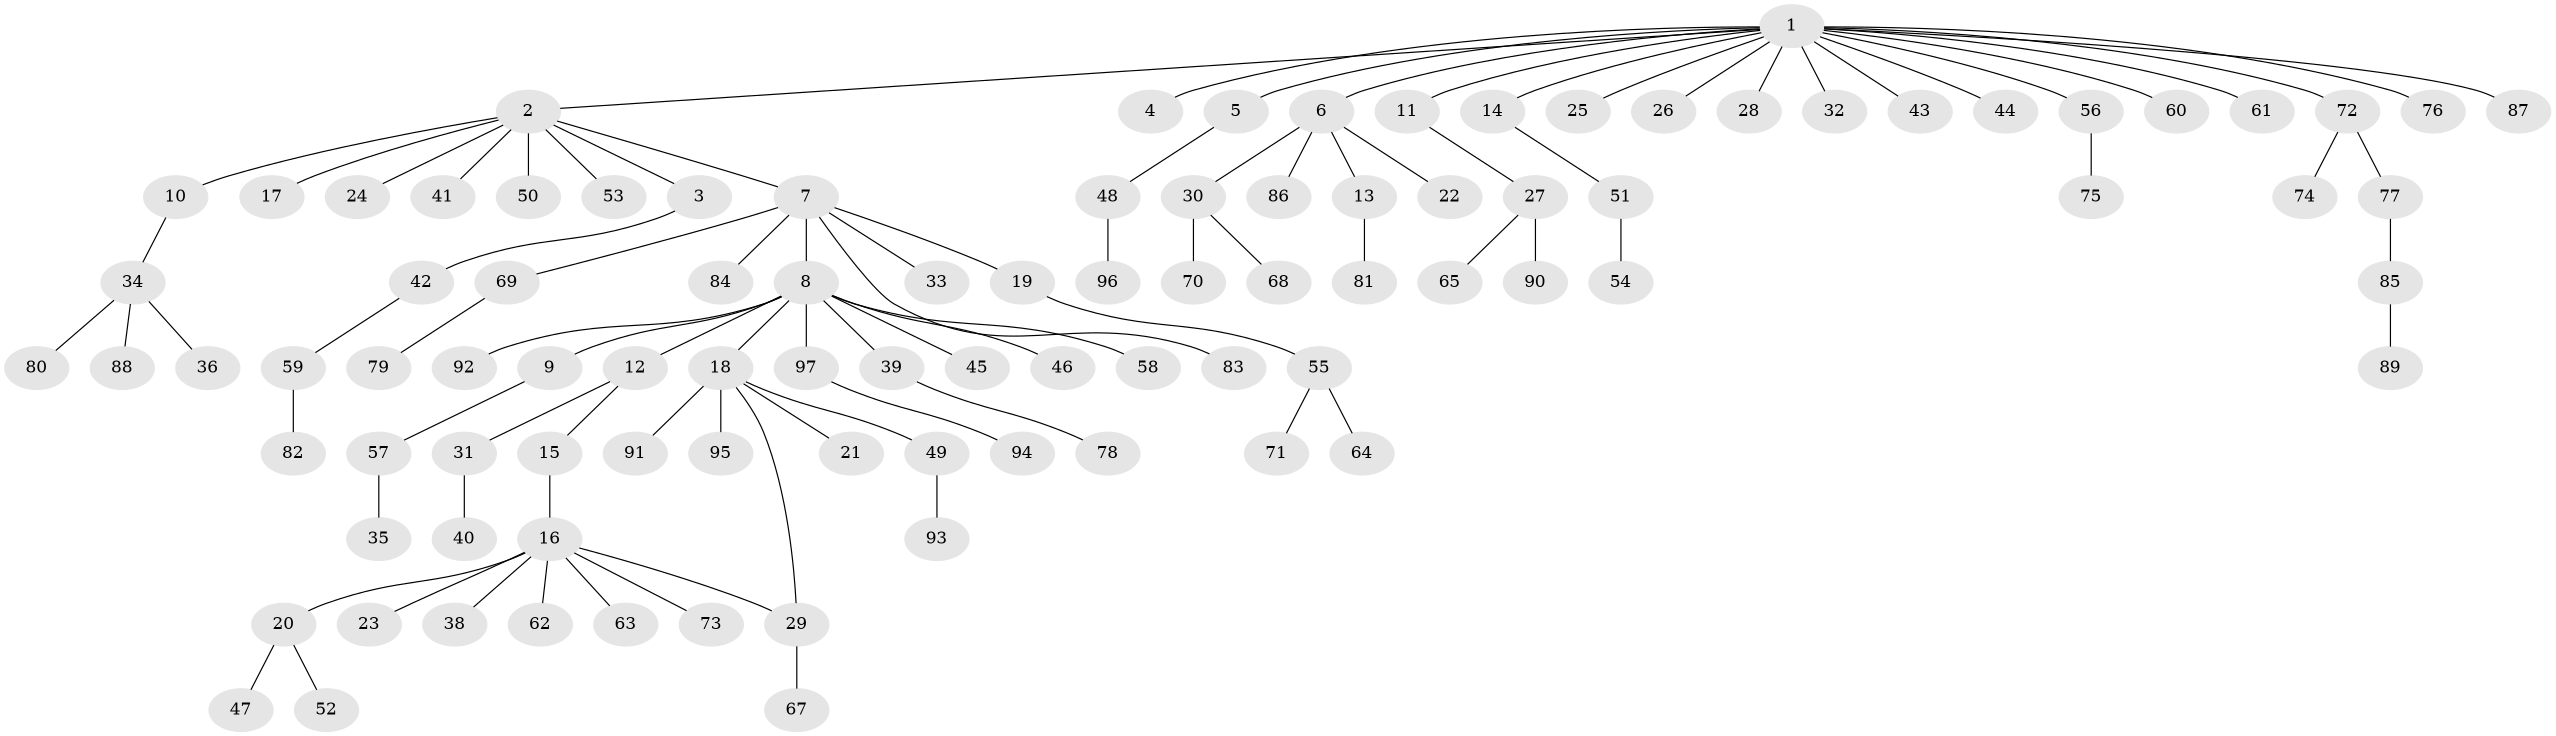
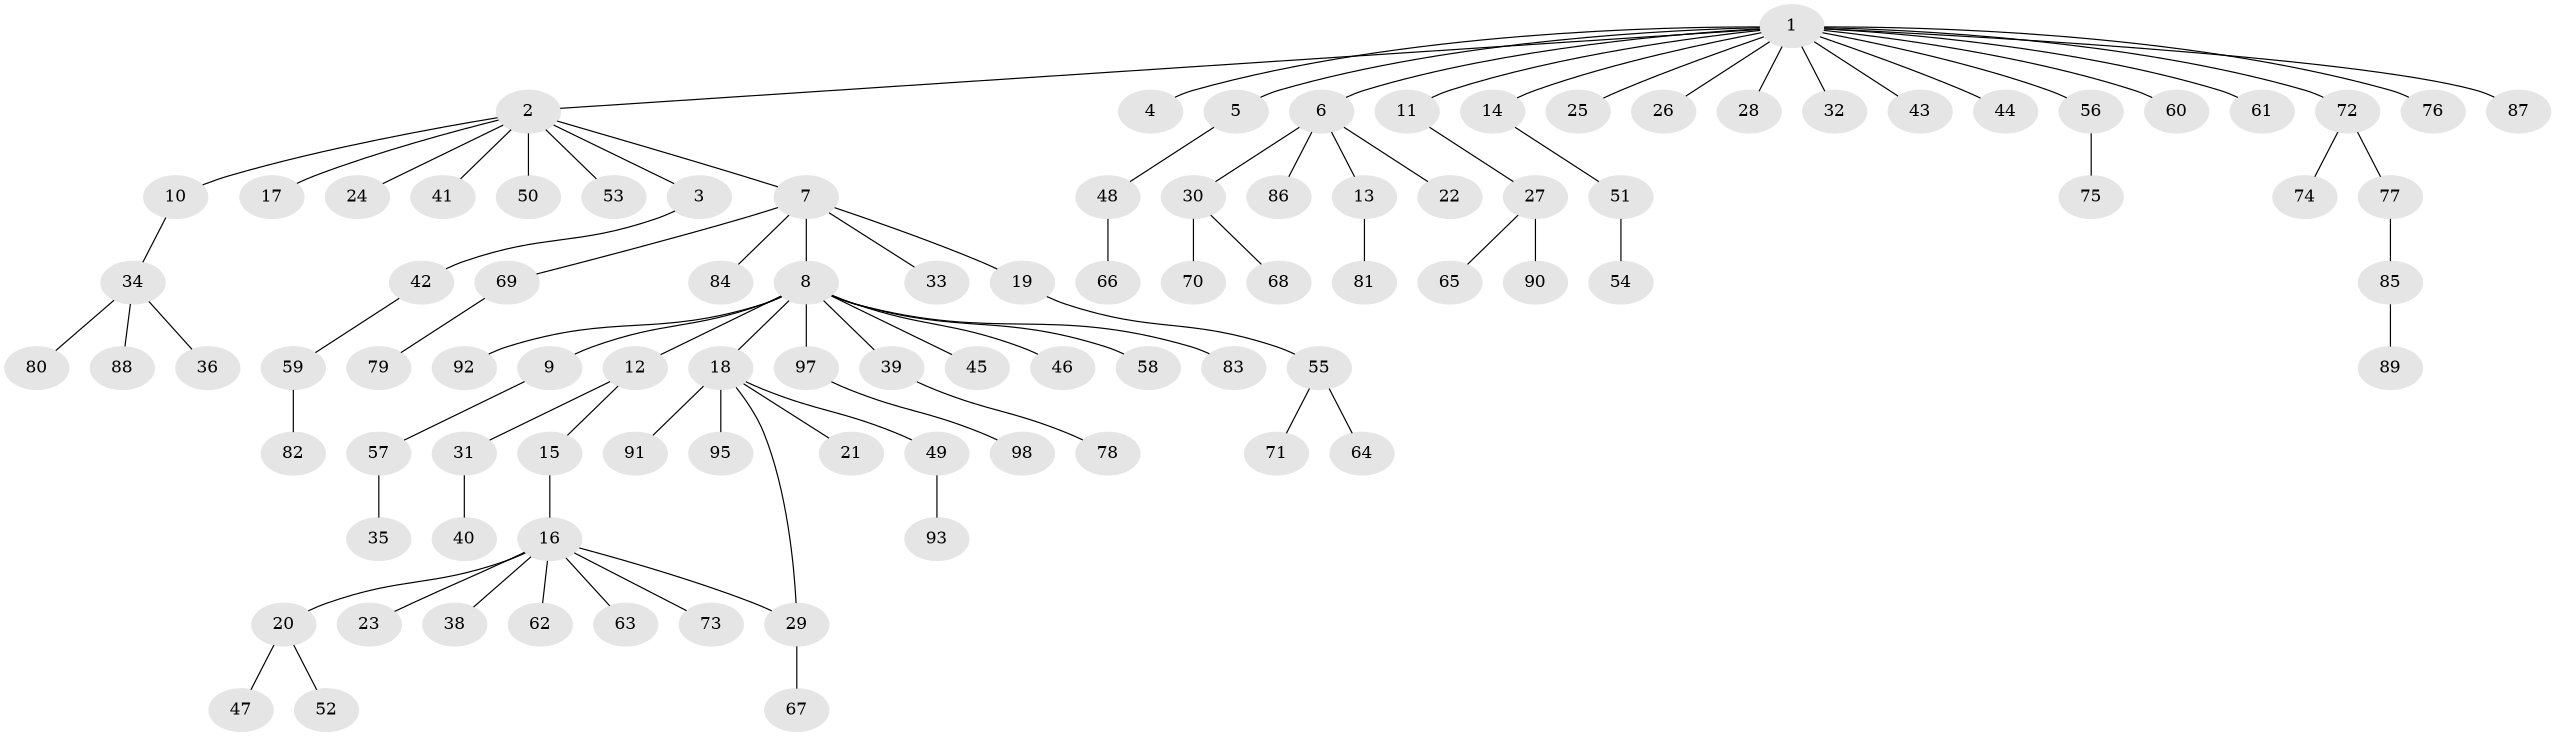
node "96": label "96" -> "66"
edge "7" -- "83": now "8" -- "83"
node "94": label "94" -> "98"
